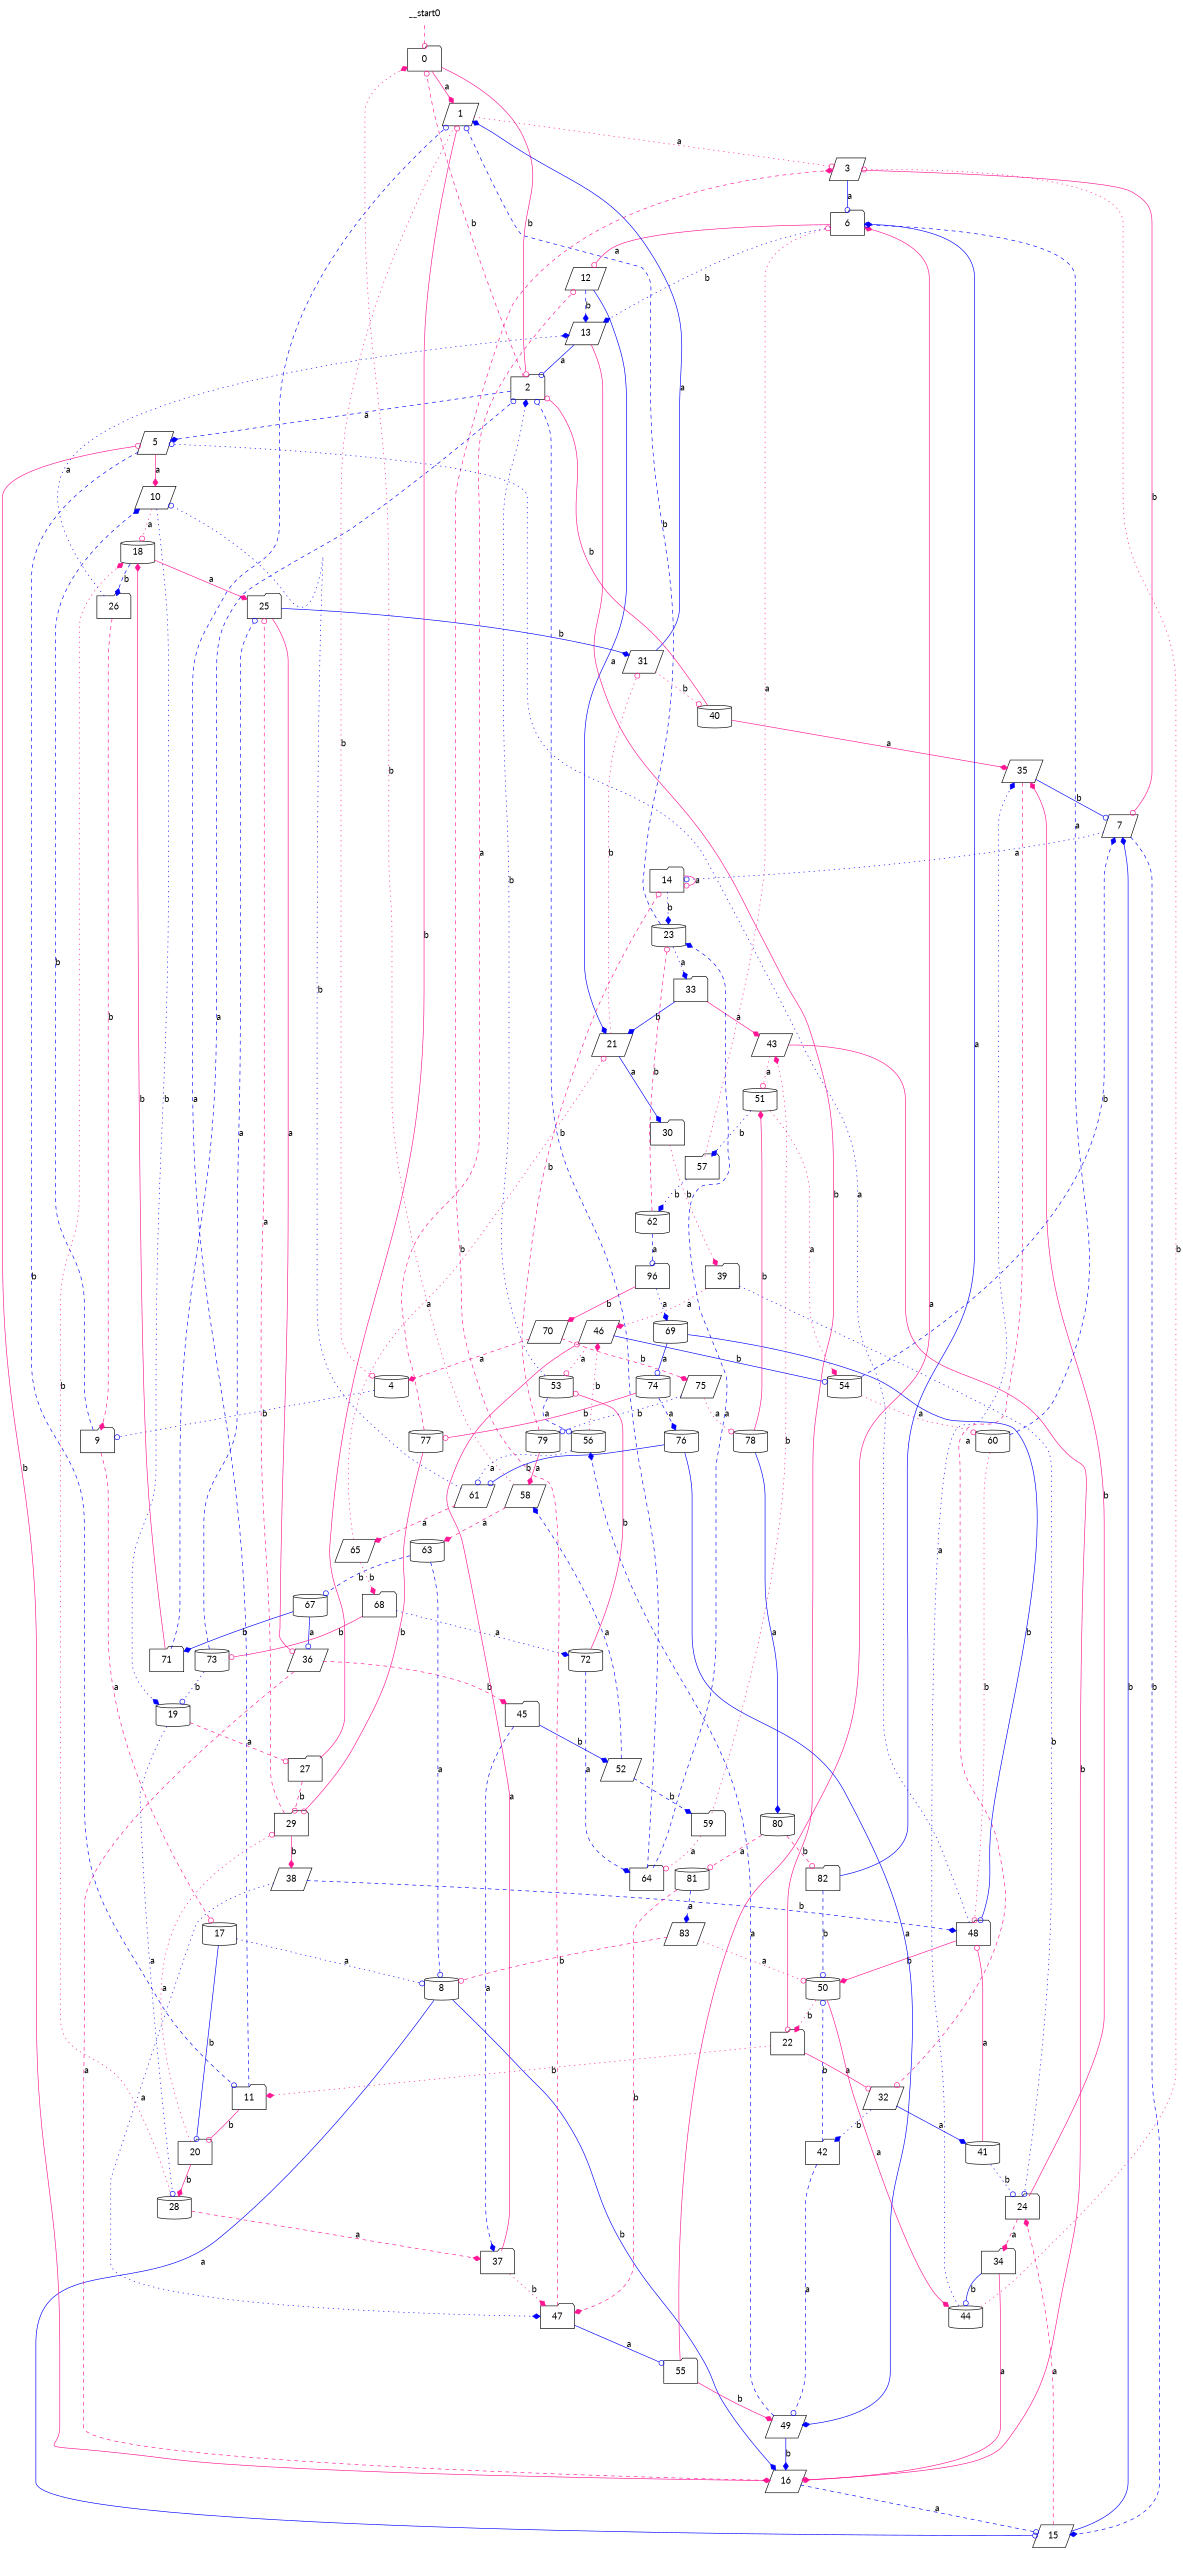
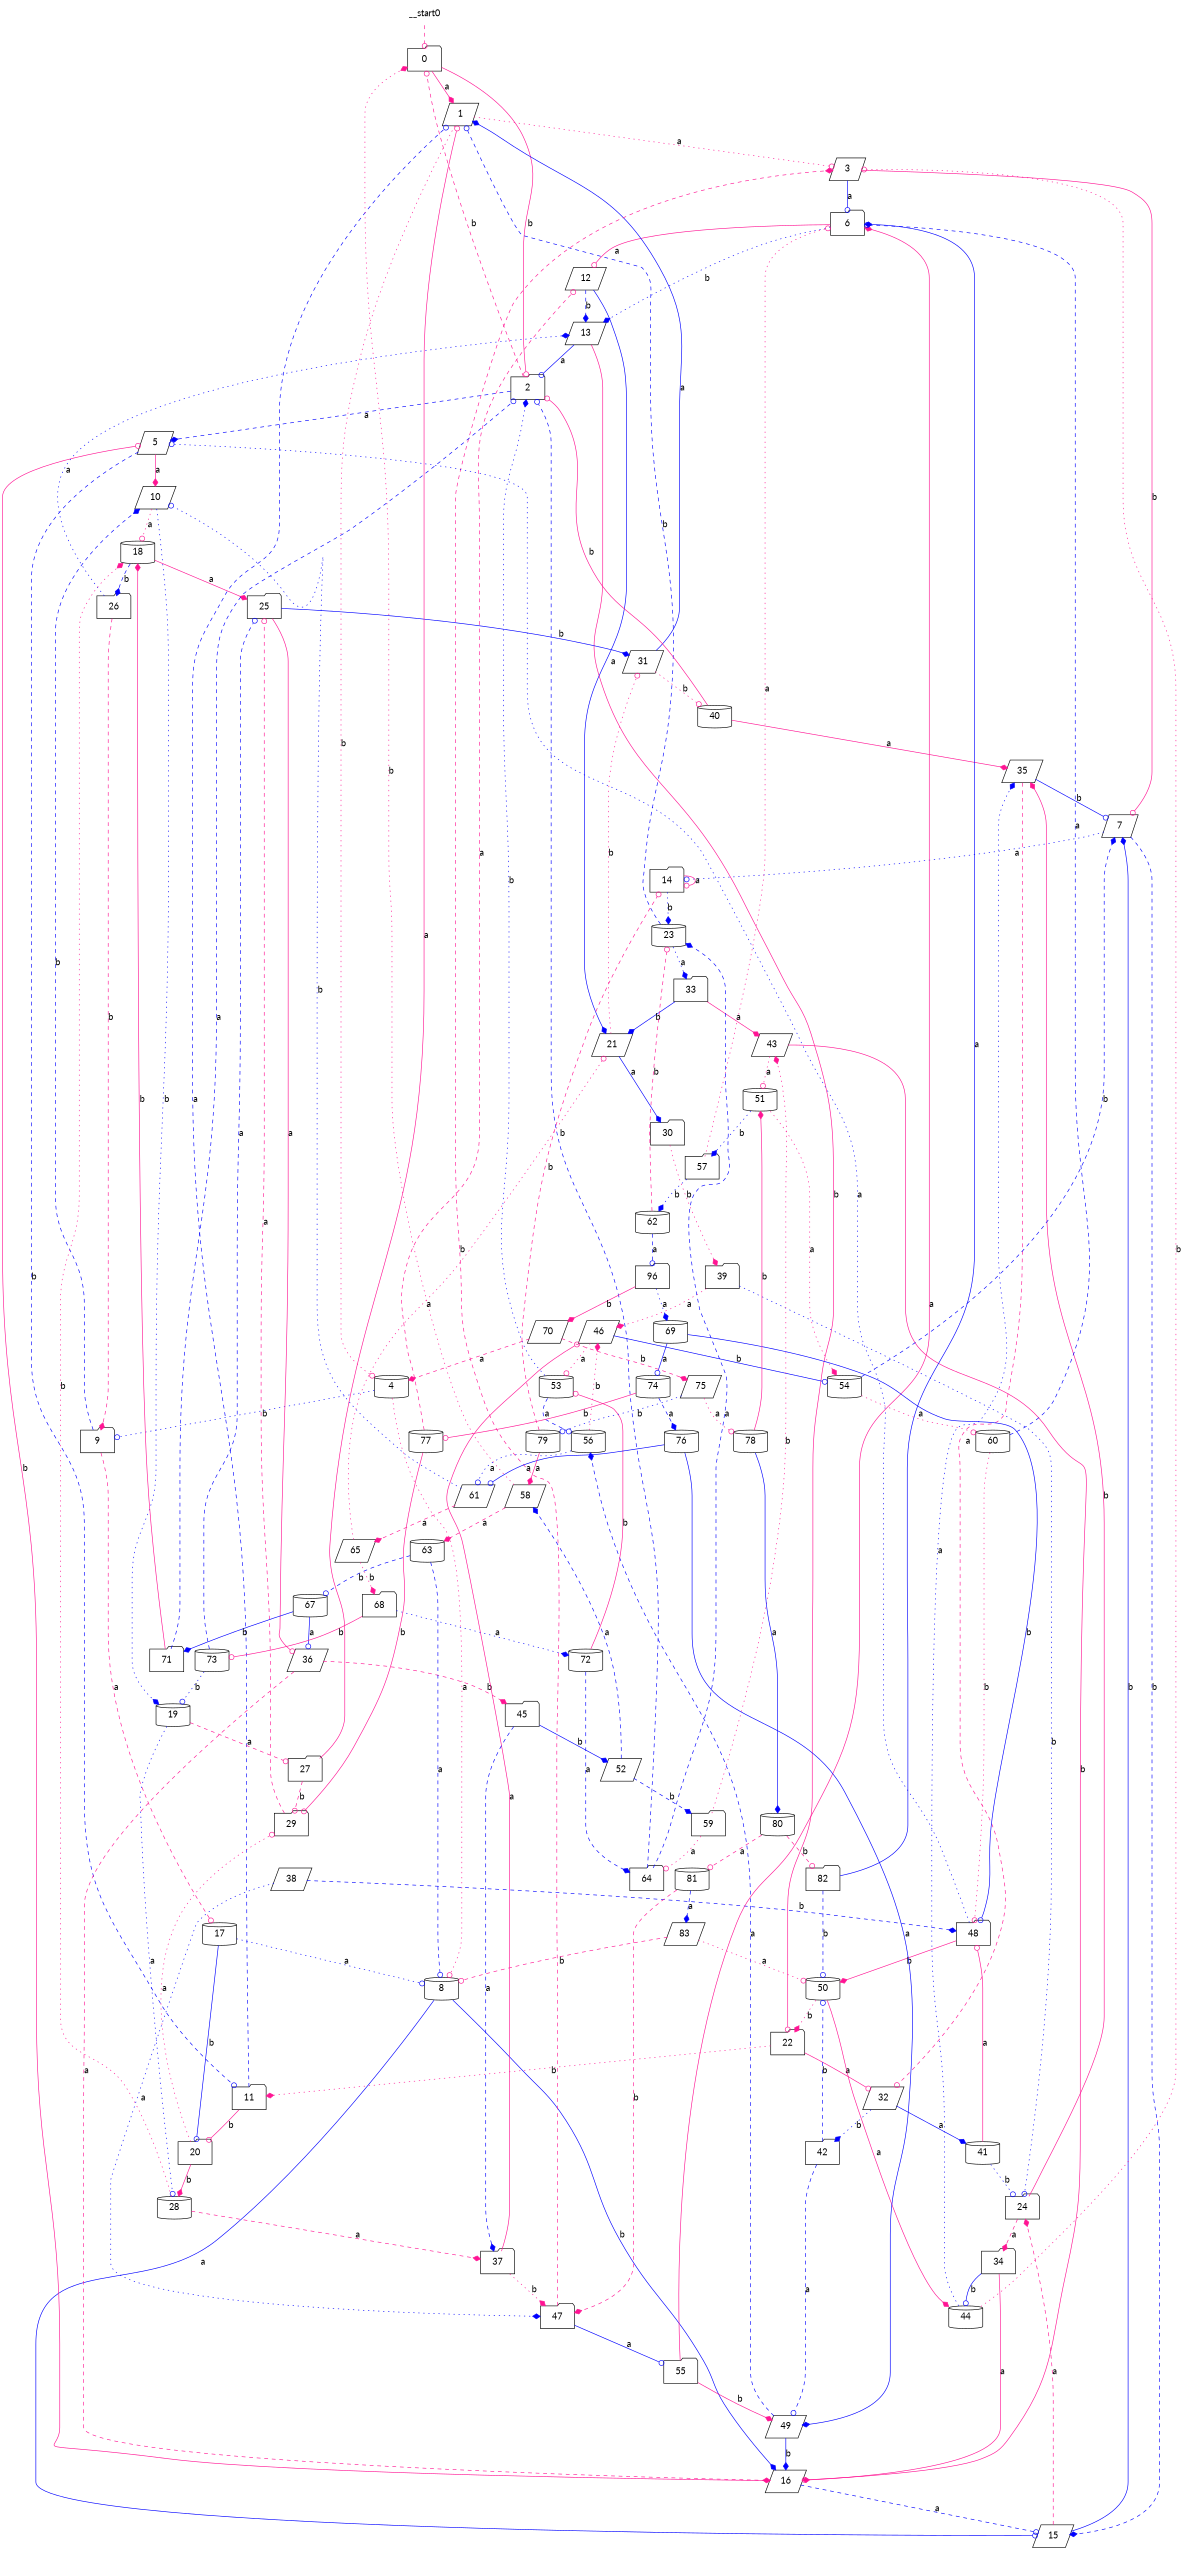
edge "27" -> "1": label "b" -> "a"
edge "76" -> "61": label "b" -> "a"
edge "4" -> "8": added, label "a"
edge "29" -> "38": removed, label "b"
